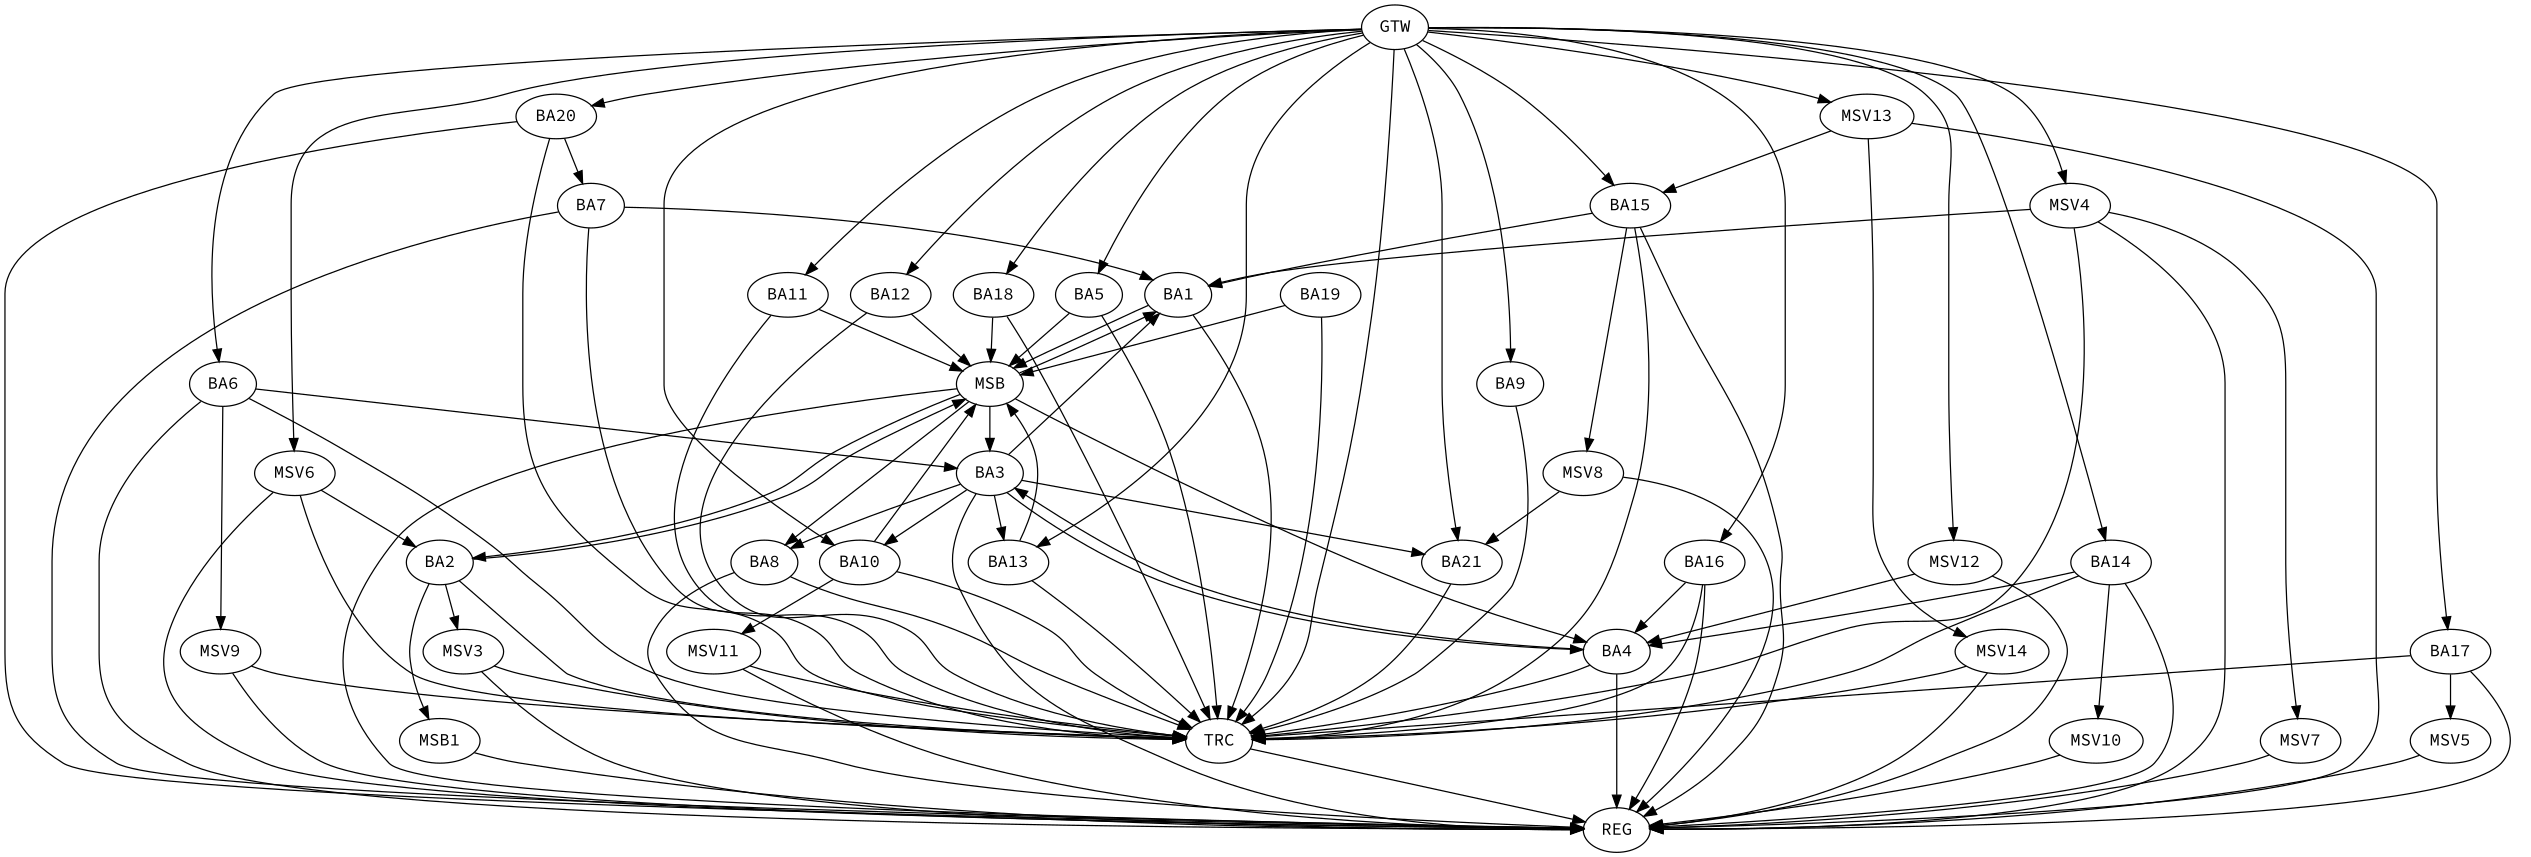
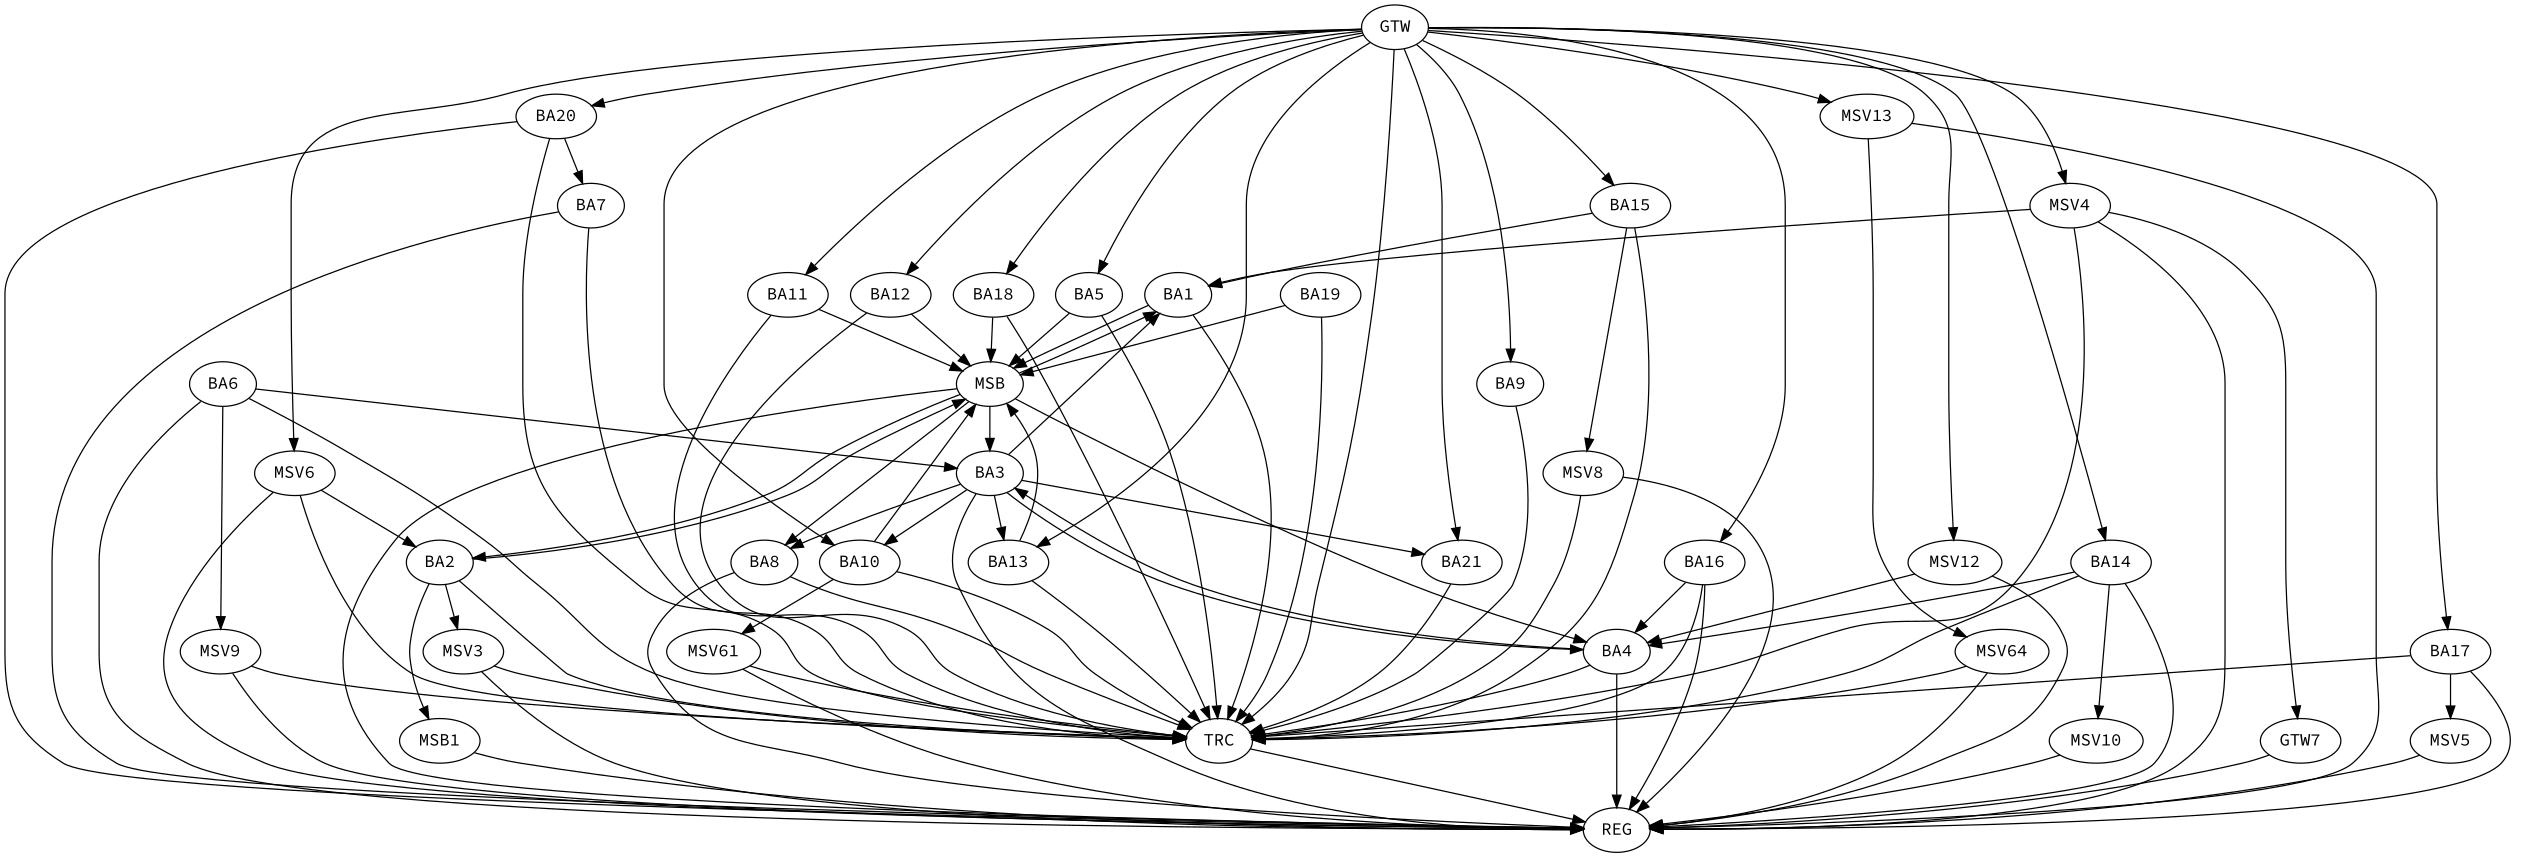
edge "GTW" -> "BA6": removed
edge "MSV13" -> "BA15": removed
edge "BA7" -> "BA1": removed
edge "MSV8" -> "BA21": now "MSV8" -> "TRC"
edge "BA15" -> "REG": removed
node "MSV11": label "MSV11" -> "MSV61"
node "MSV14": label "MSV14" -> "MSV64"
node "MSV7": label "MSV7" -> "GTW7"
